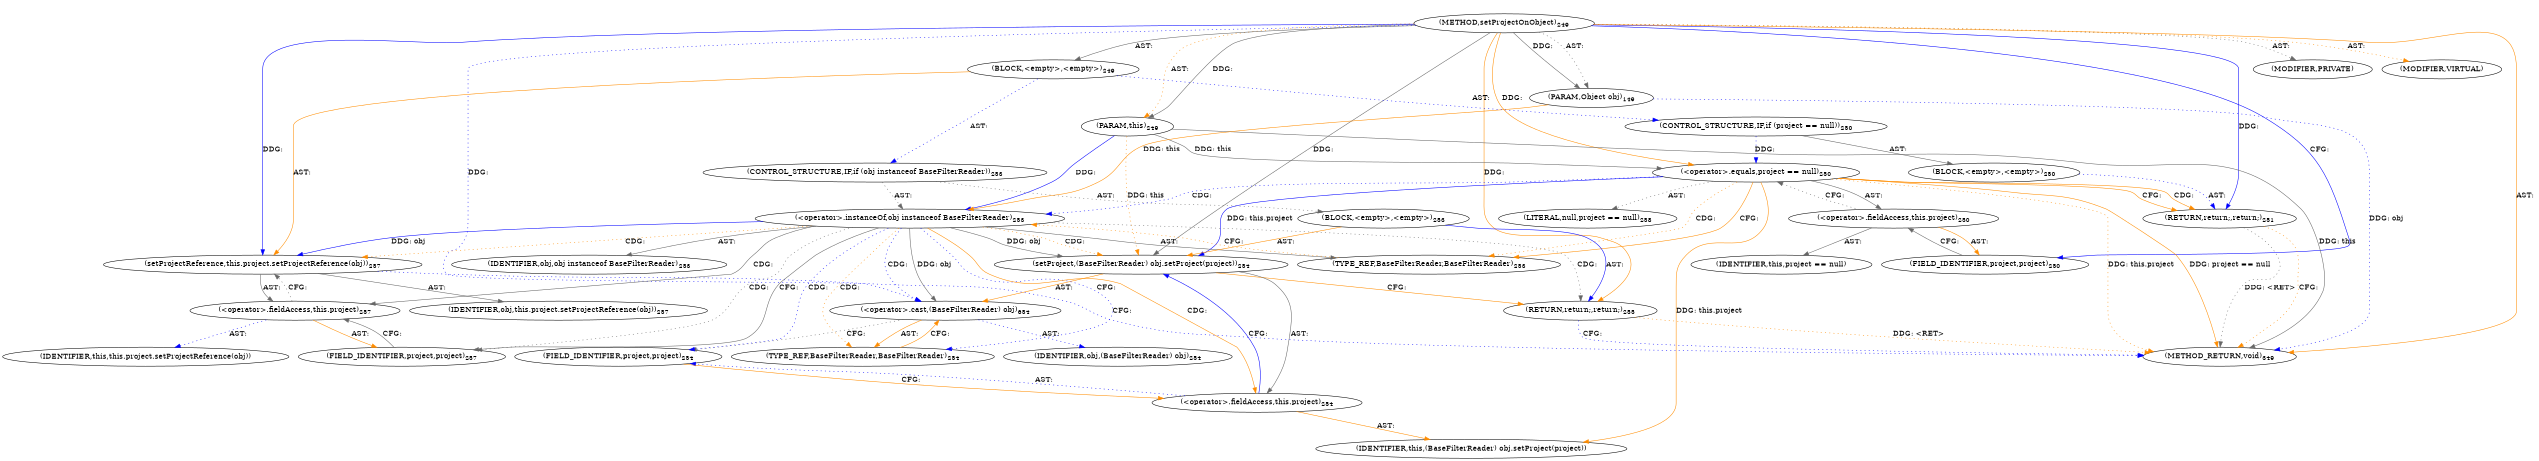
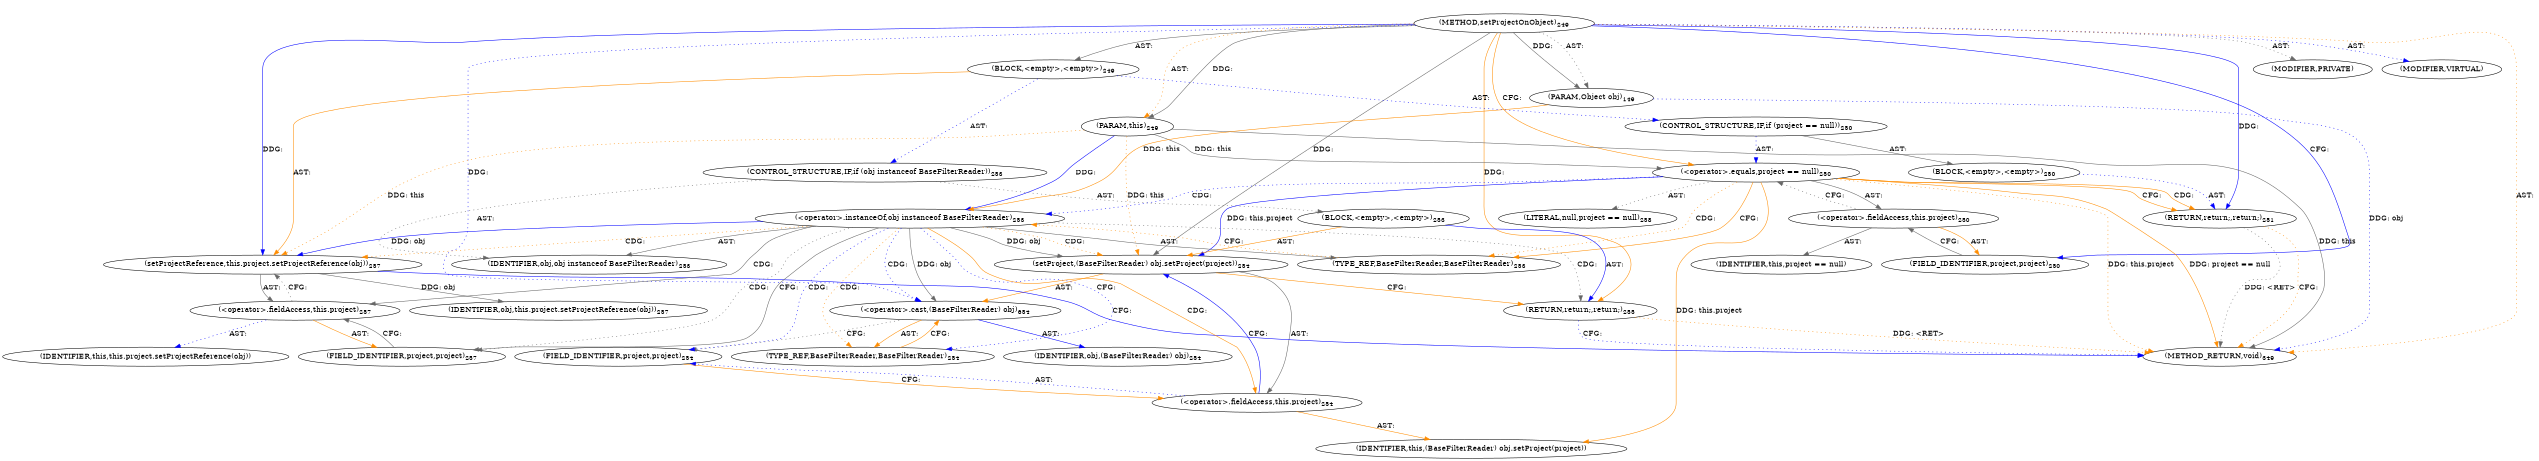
edge "(METHOD,setProjectOnObject)" -> "(MODIFIER,VIRTUAL)": color darkorange -> blue
edge "(METHOD,setProjectOnObject)" -> "(METHOD_RETURN,void)": style solid -> dotted
edge "(METHOD,setProjectOnObject)" -> "(<operator>.equals,project == null)": label "DDG: " -> "CFG: "
edge "(PARAM,this)" -> "(setProjectReference,this.project.setProjectReference(obj))": added, label "DDG: this"
edge "(CONTROL_STRUCTURE,IF,if (project == null))" -> "(<operator>.equals,project == null)": label "DDG: " -> "AST: "
edge "(CONTROL_STRUCTURE,IF,if (obj instanceof BaseFilterReader))" -> "(<operator>.instanceOf,obj instanceof BaseFilterReader)": now "(CONTROL_STRUCTURE,IF,if (obj instanceof BaseFilterReader))" -> "(IDENTIFIER,obj,obj instanceof BaseFilterReader)"
edge "(setProjectReference,this.project.setProjectReference(obj))" -> "(IDENTIFIER,obj,this.project.setProjectReference(obj))": label "AST: " -> "DDG: obj"
edge "(<operator>.cast,(BaseFilterReader) obj)" -> "(IDENTIFIER,obj,(BaseFilterReader) obj)": style dotted -> solid
edge "(setProjectReference,this.project.setProjectReference(obj))" -> "(METHOD_RETURN,void)": style dotted -> solid
